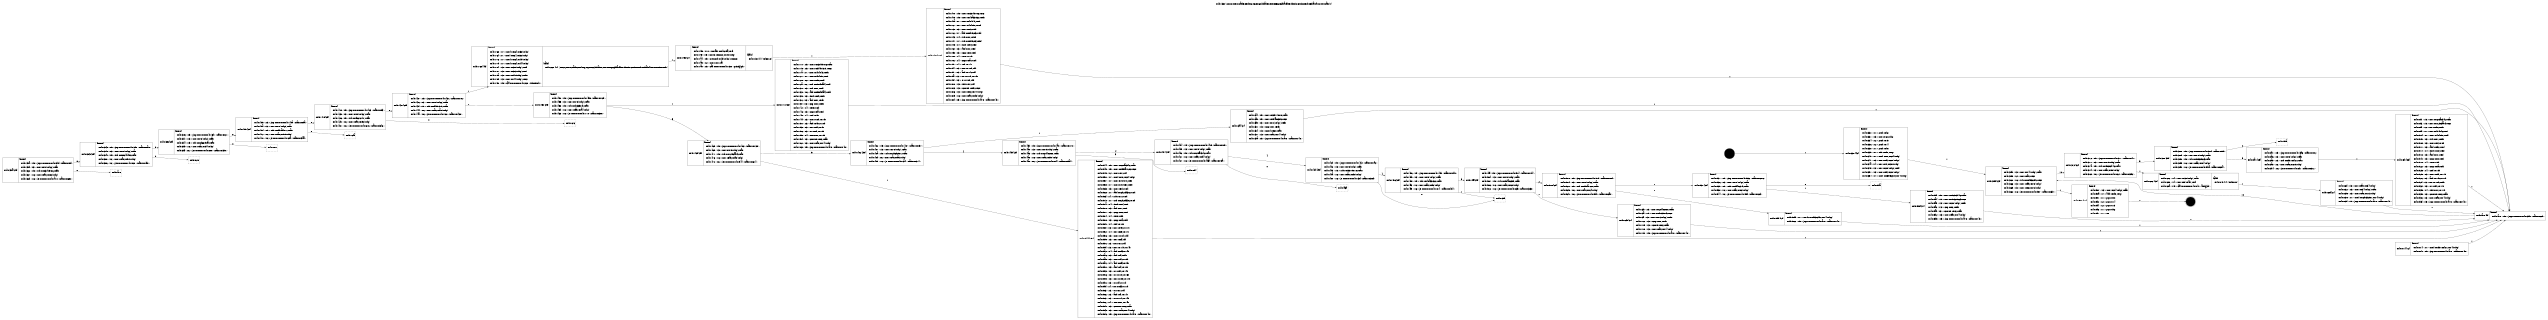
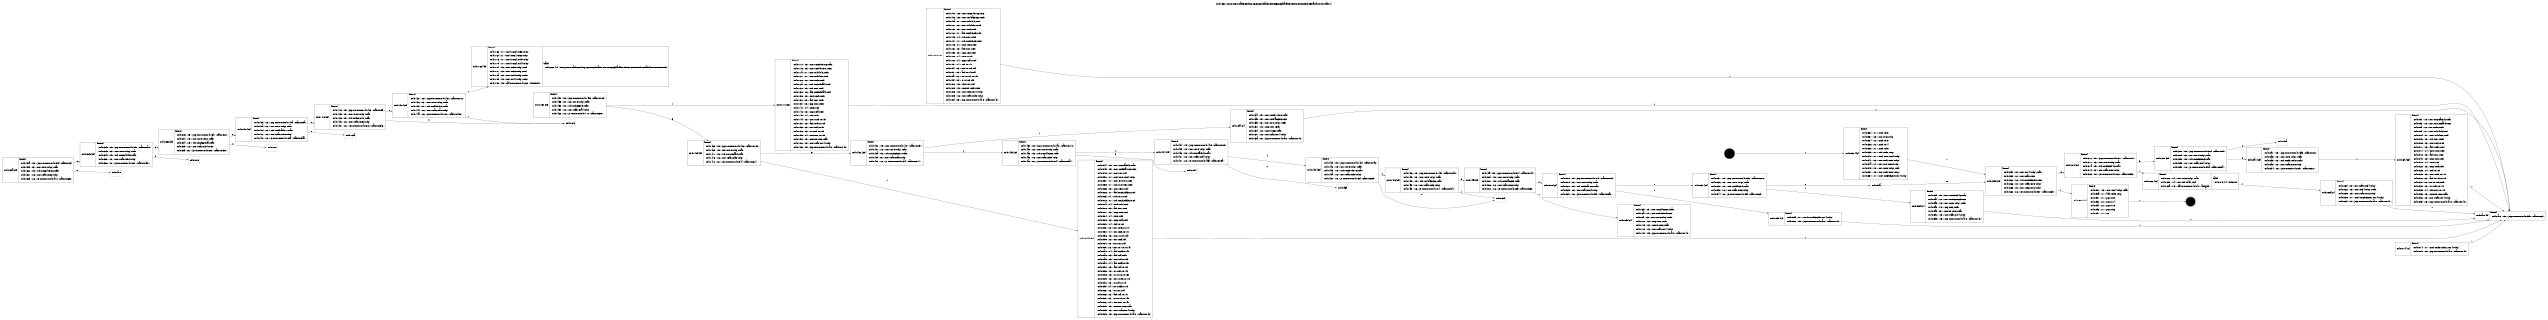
node "0x401795 [27]": removed
edge "0x401437 [25]" -> "0x401450 [25]": now "0x401437 [25]" -> "0x401676"
edge "0x401a78 [5]" -> "0x40135b [23]": now "0x40154a" -> "0x40135b [23]"
edge "0x4016f5 [27]" -> "0x401a78 [5]": removed, label "1"
